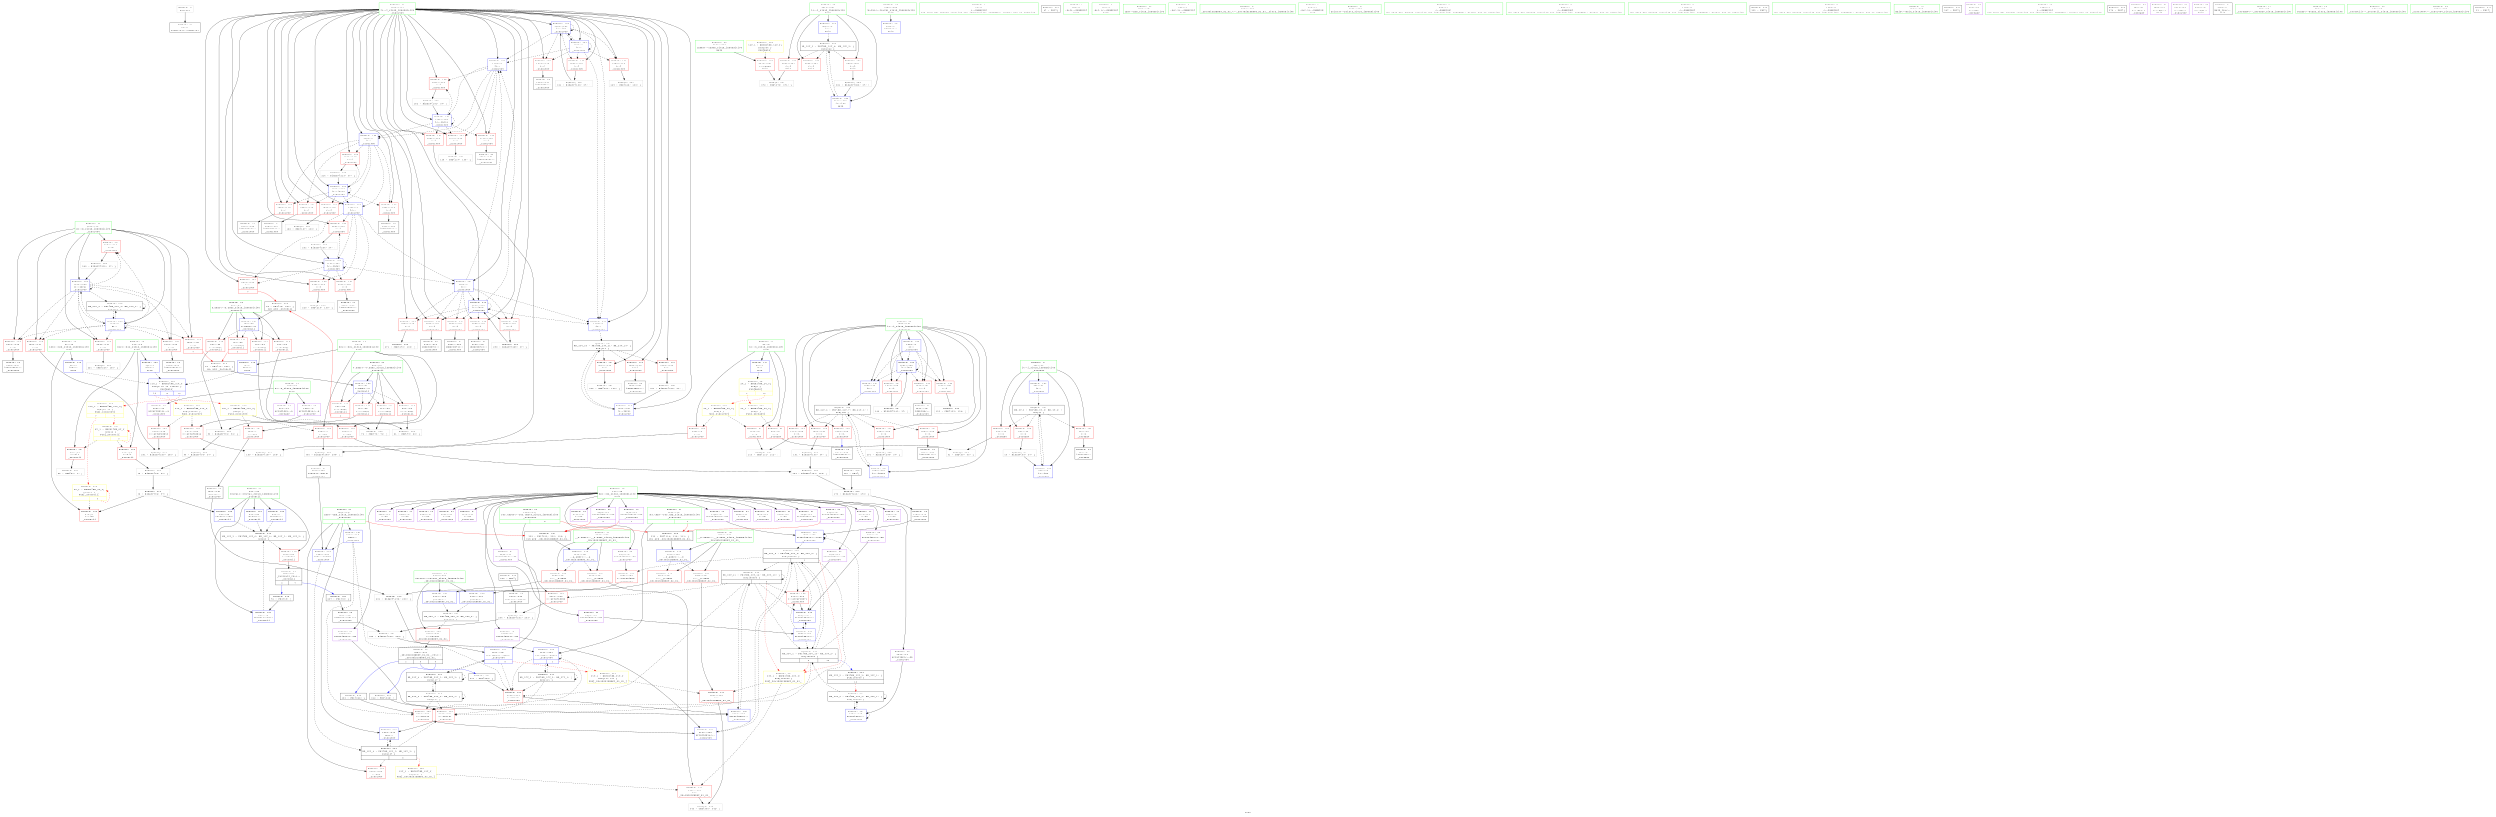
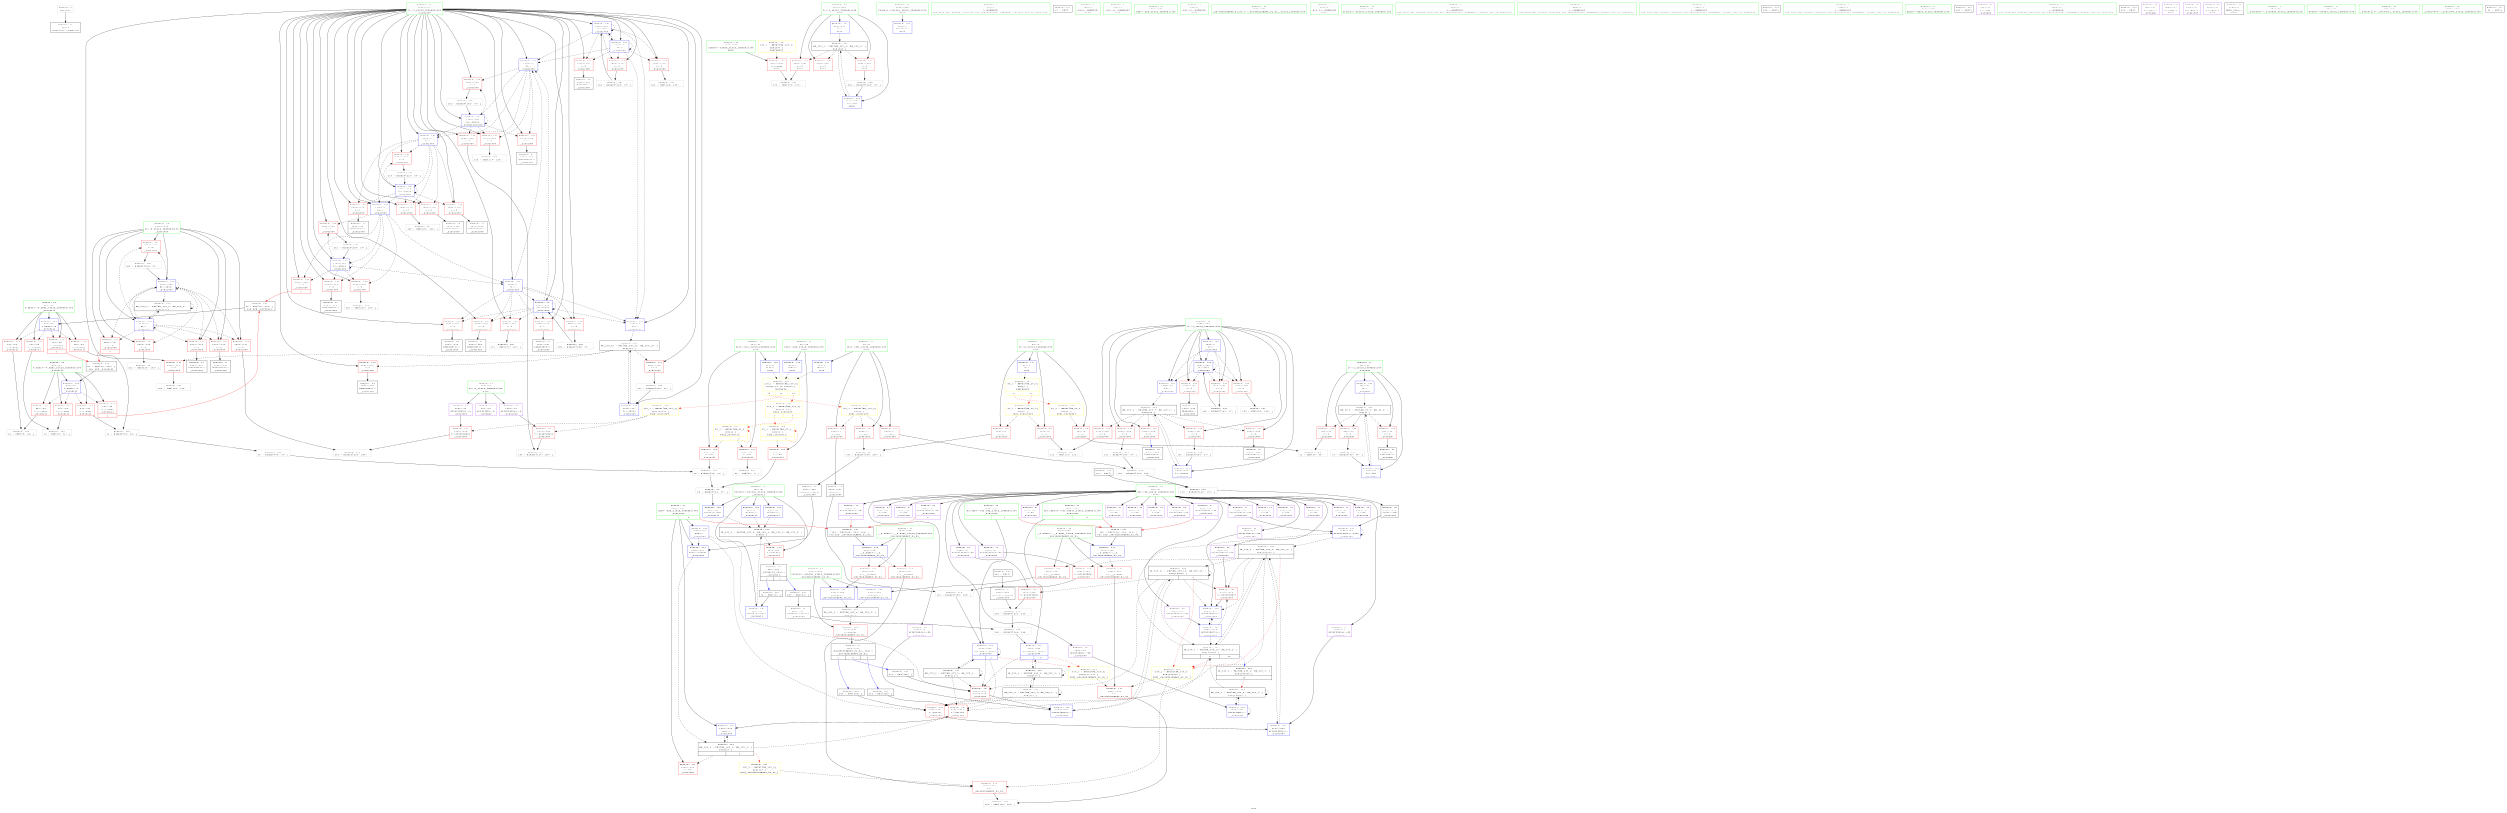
node "NodeID: 198": text "_Z5solvev" -> "_Z5instruction"
node "NodeID: 345": color blue -> yellow
edge "NodeID: 273" -> "NodeID: 104": reversed
